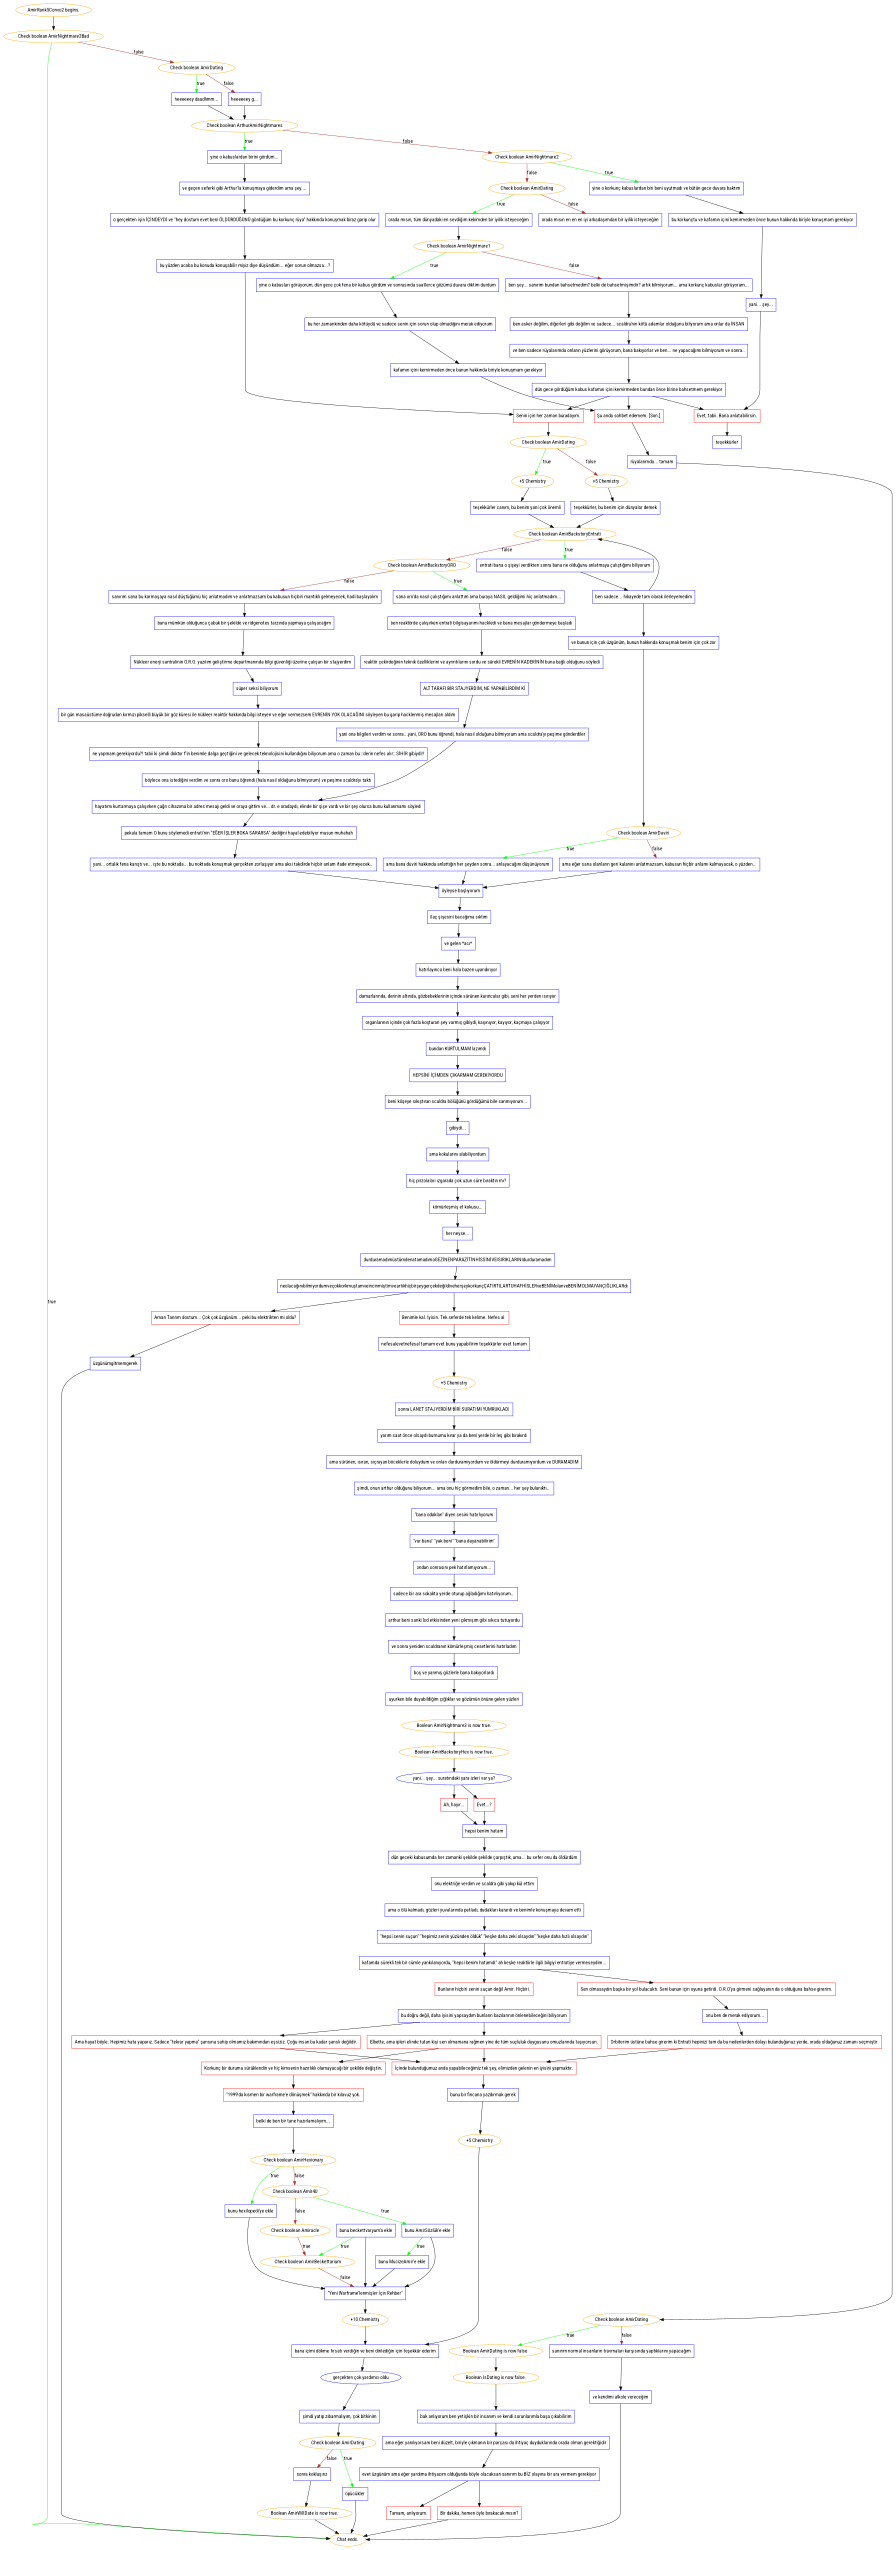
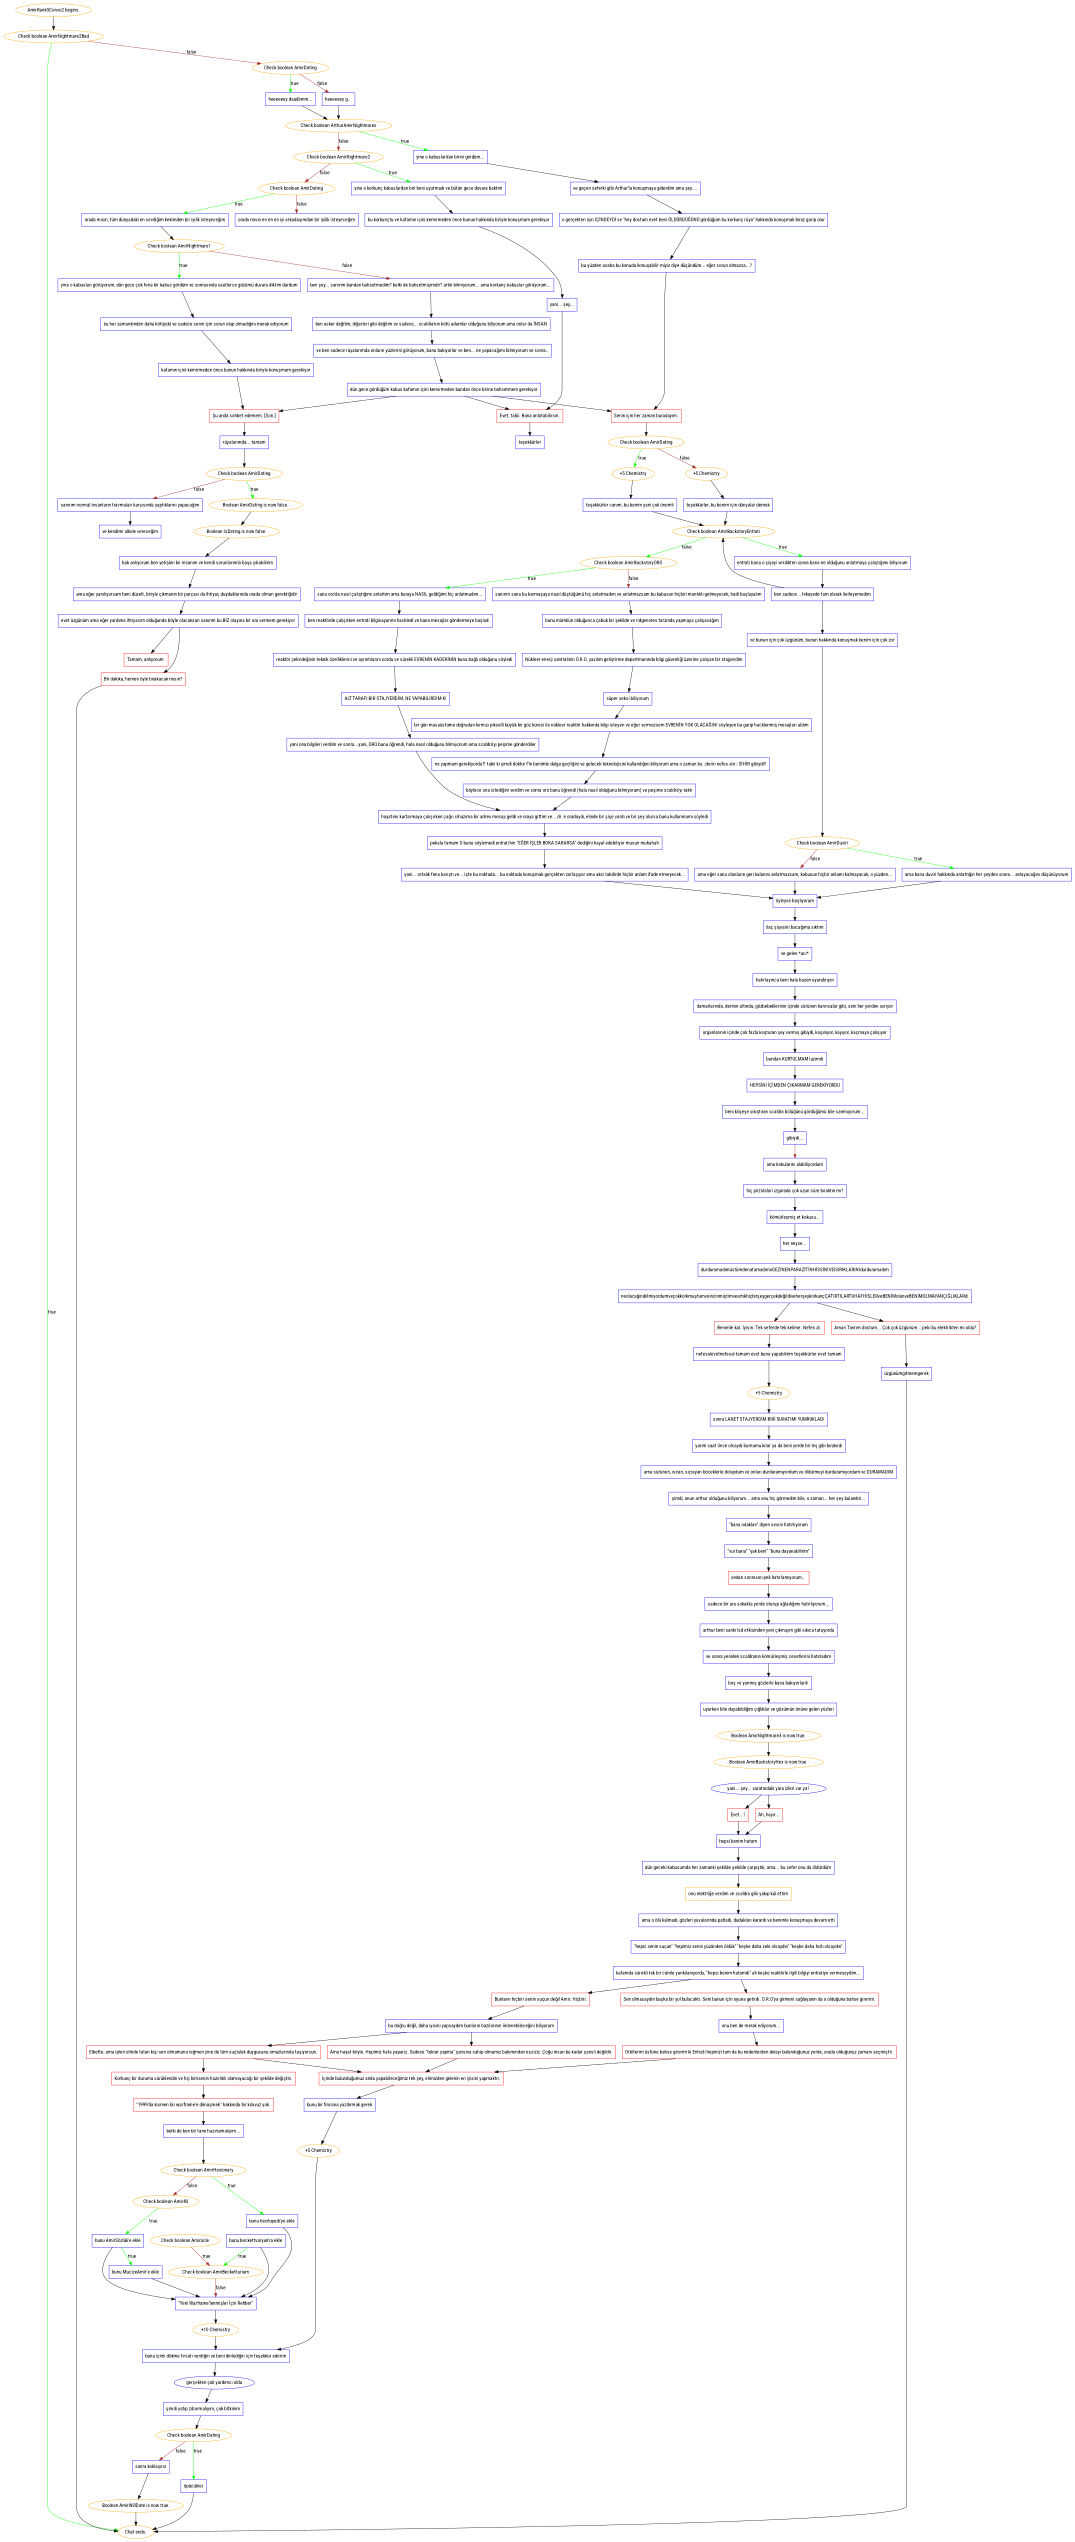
edge "Check boolean AmirBackstoryEntrati" -> "Check boolean AmirBackstoryORO": color brown -> green
edge "gibiydi..." -> "ama kokularını alabiliyordum": color black -> brown
node "ondan sonrasını pek hatırlamıyorum...": color blue -> red
node "onu elektriğe verdim ve scaldra gibi yakıp kül ettim": color blue -> orange
edge "Check boolean Amir4U" -> "Check boolean Amiracle": removed, label "false"
edge "ve kendimi alkole vereceğim" -> "Chat ends.": removed
